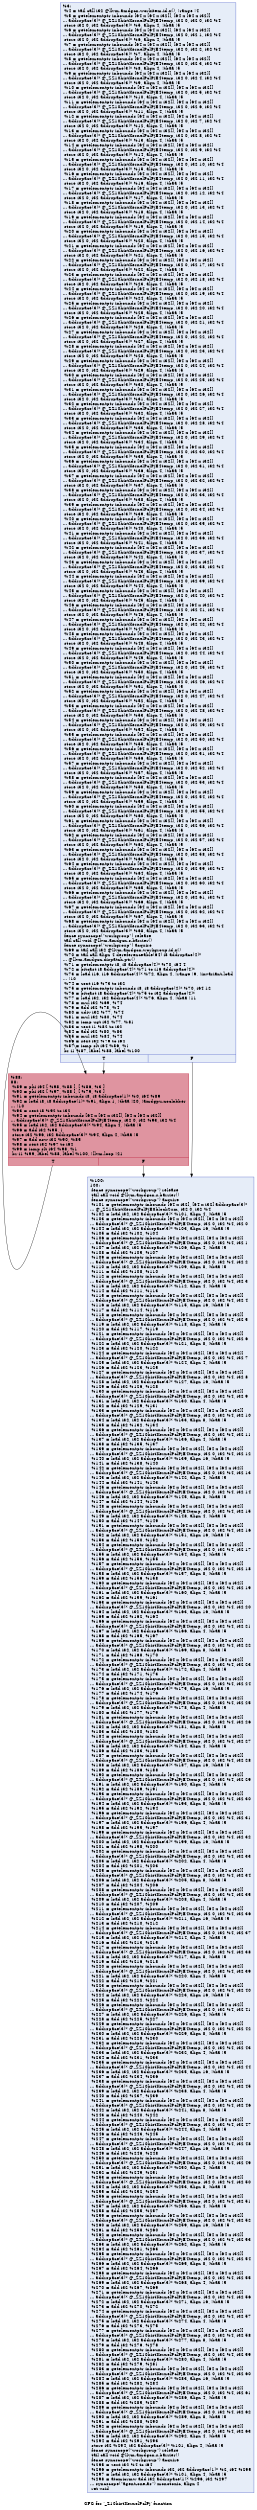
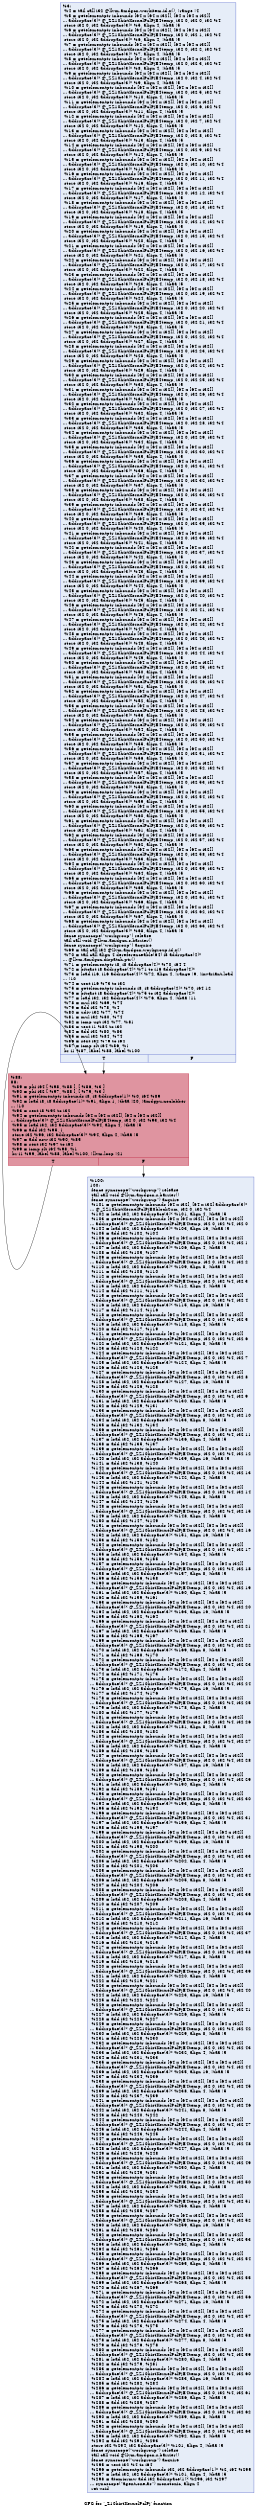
edge "%3:" -> "%100:": removed
